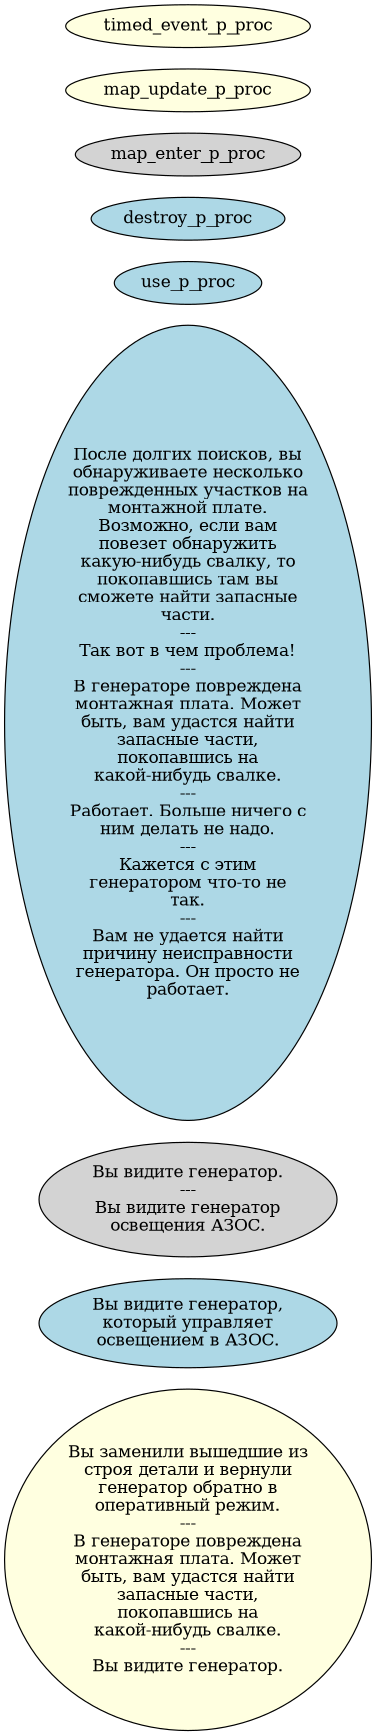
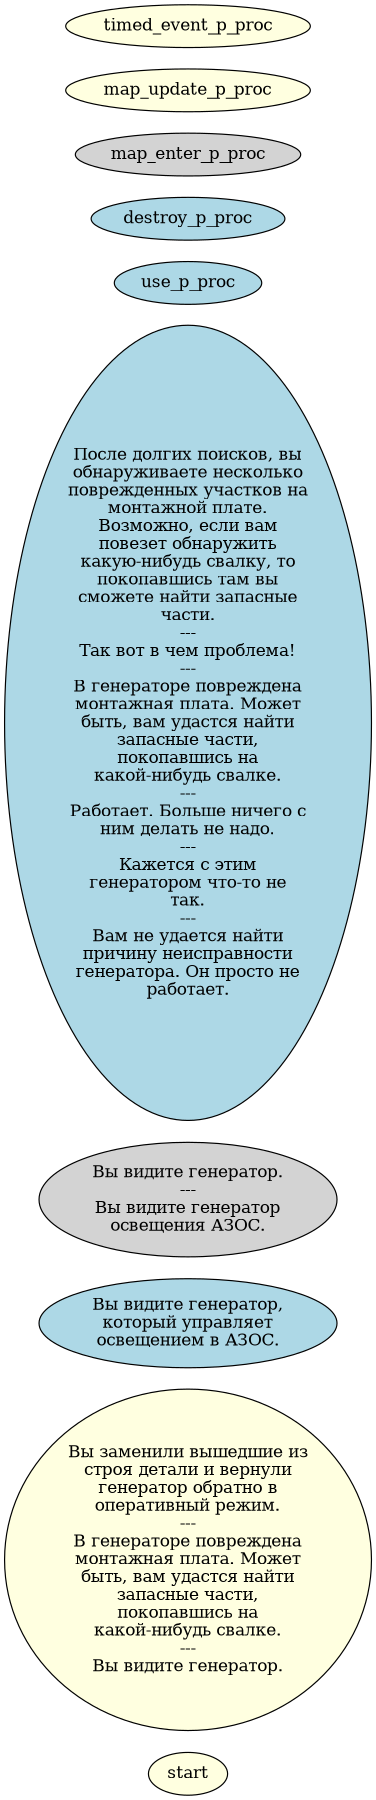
node "start": added
